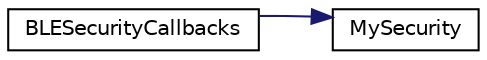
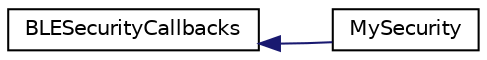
edge "BLESecurityCallbacks" -> "MySecurity": reversed
